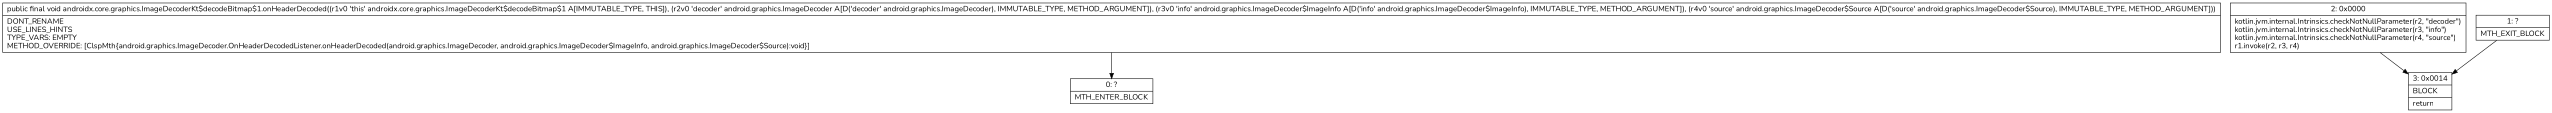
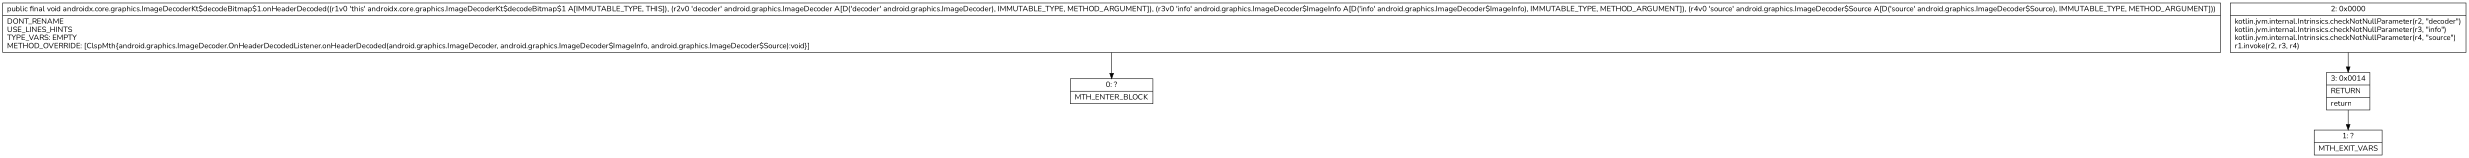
node "1: ?": text "MTH_EXIT_BLOCK" -> "MTH_EXIT_VARS"
edge "1: ?" -> "3: 0x0014": reversed
node "3: 0x0014": text "BLOCK" -> "RETURN"
